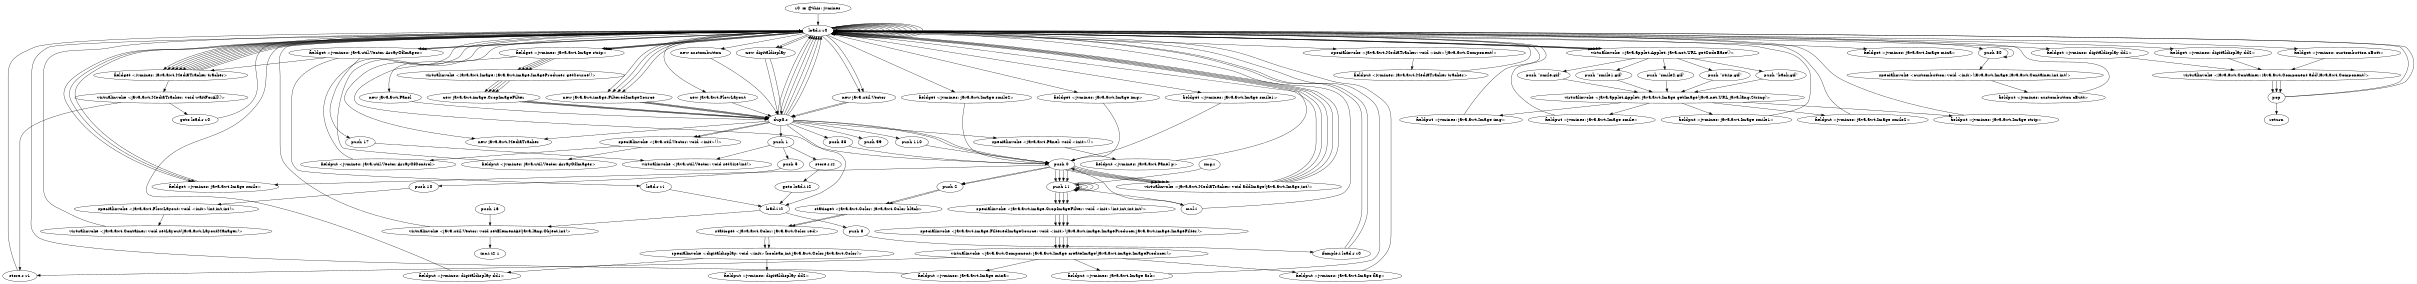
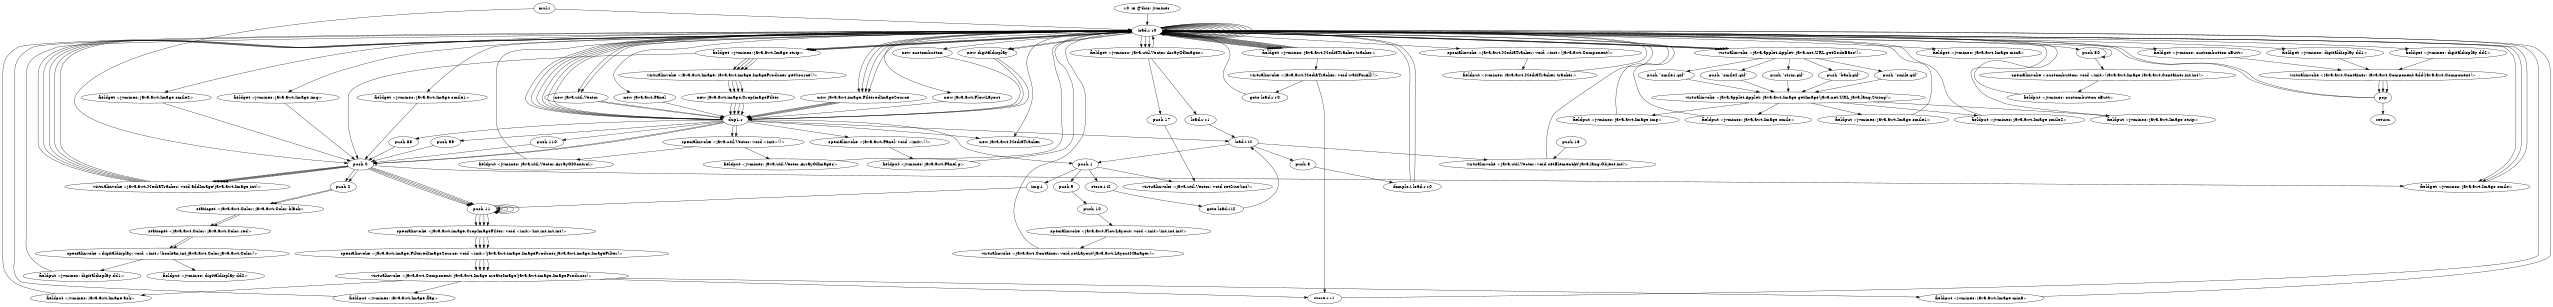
edge "fieldget <jvmines: java.util.Vector ArrayOfImages>" -> "fieldget <jvmines: java.awt.MediaTracker tracker>": now "fieldget <jvmines: java.util.Vector ArrayOfImages>" -> "load.r r0"
node "dup8.r": label "dup8.r" -> "dup1.r"
edge "push 59" -> "push 0": added
edge "load.i i2" -> "push 1": added
edge "push 1" -> "img.i": added
edge "push 11" -> "mul.i": removed
node "inc.i i2 1": removed
